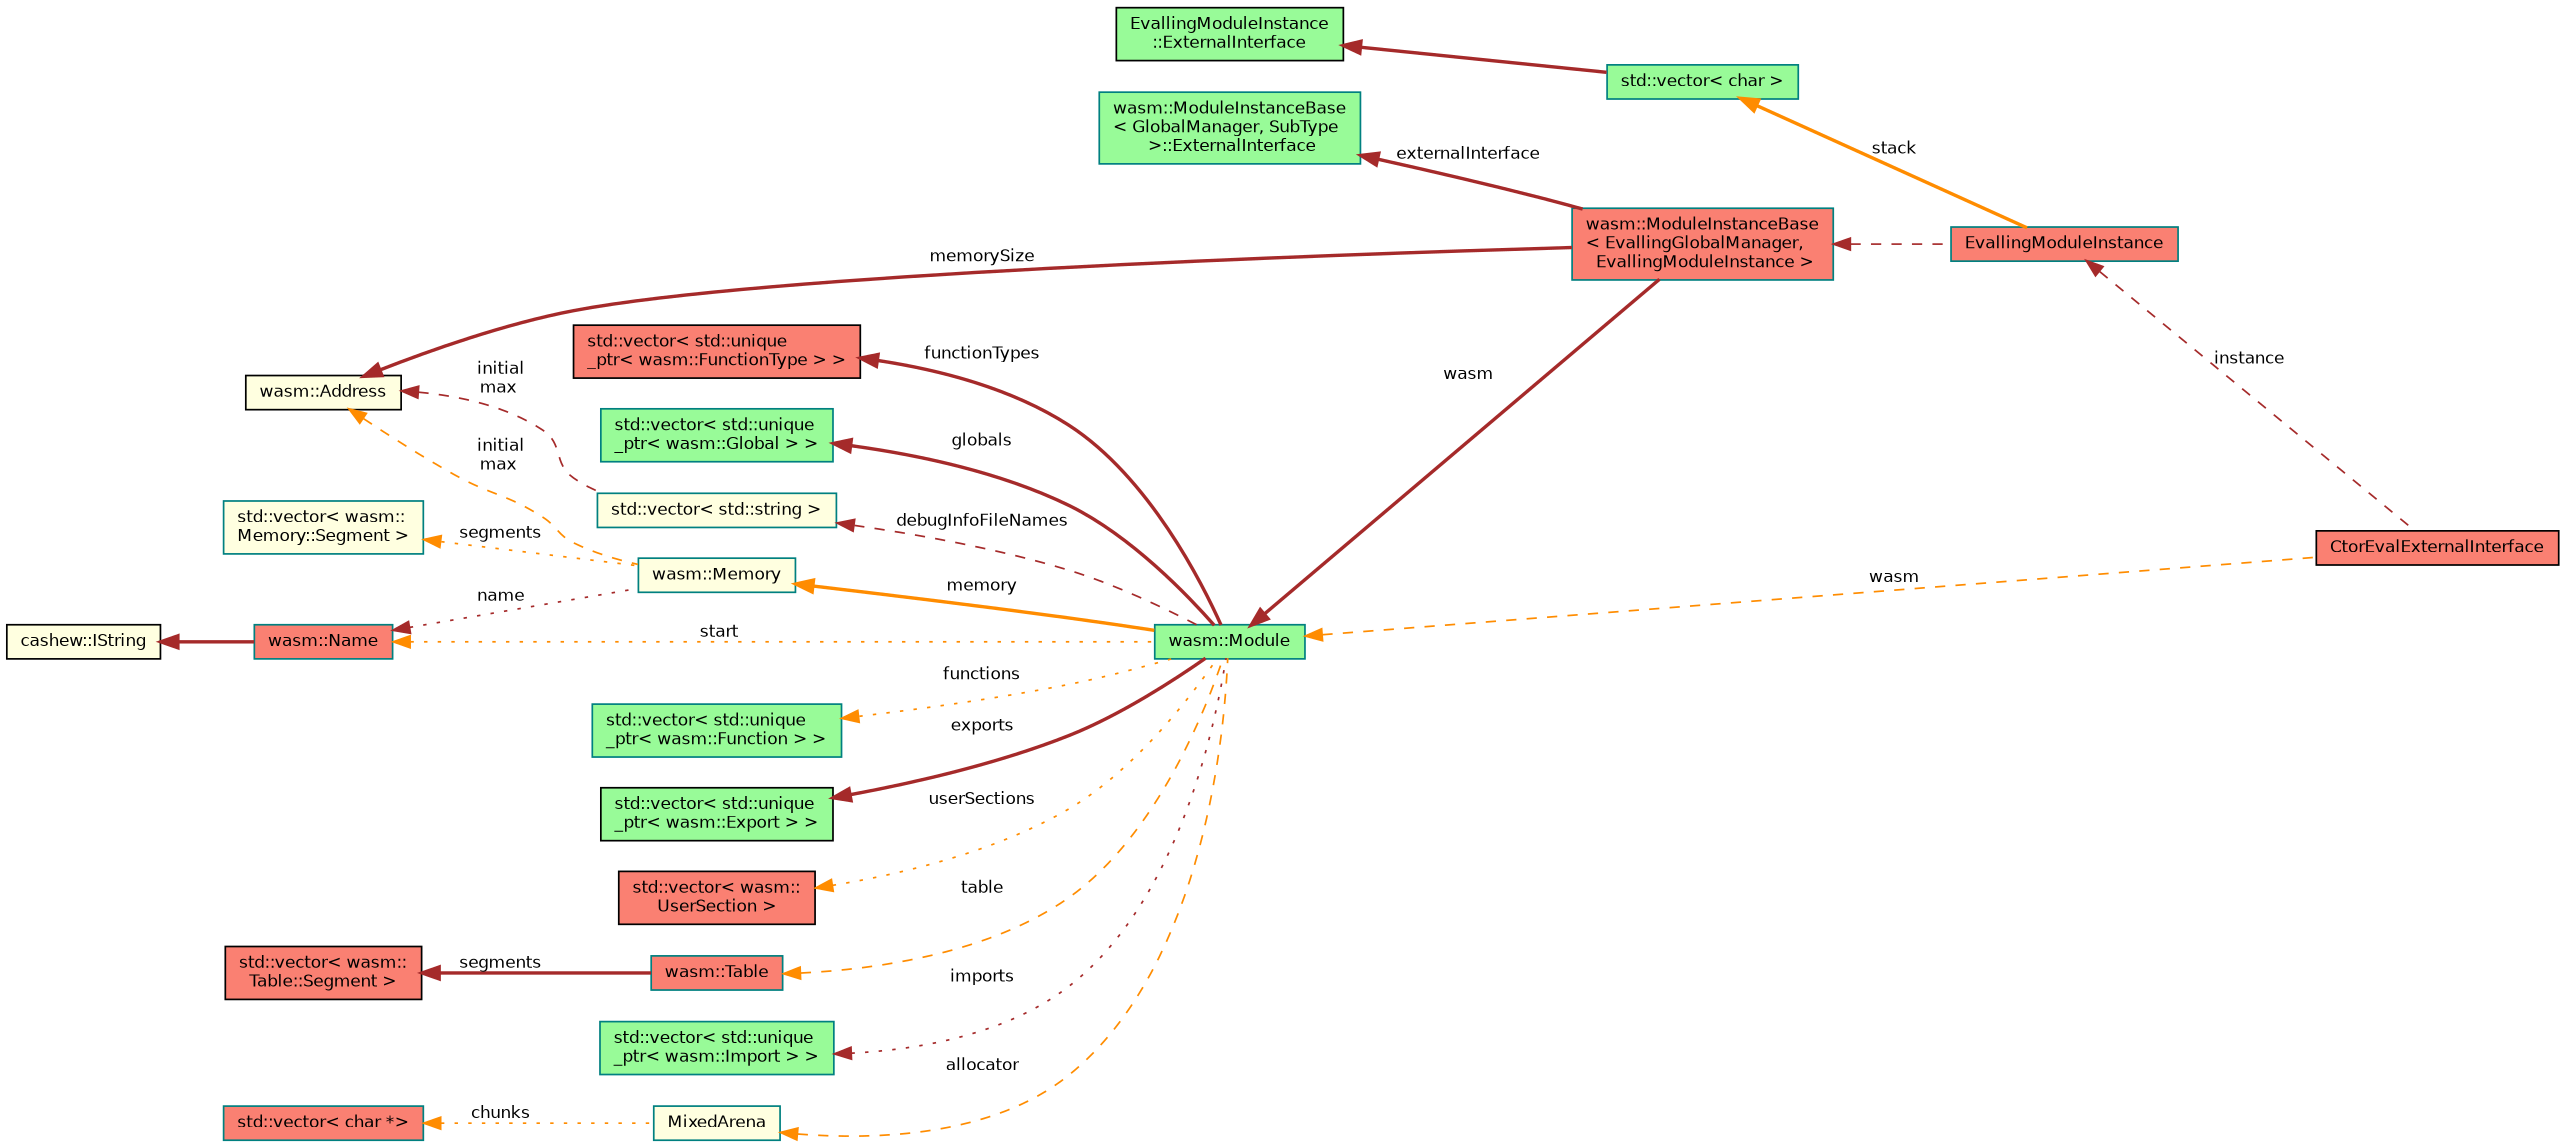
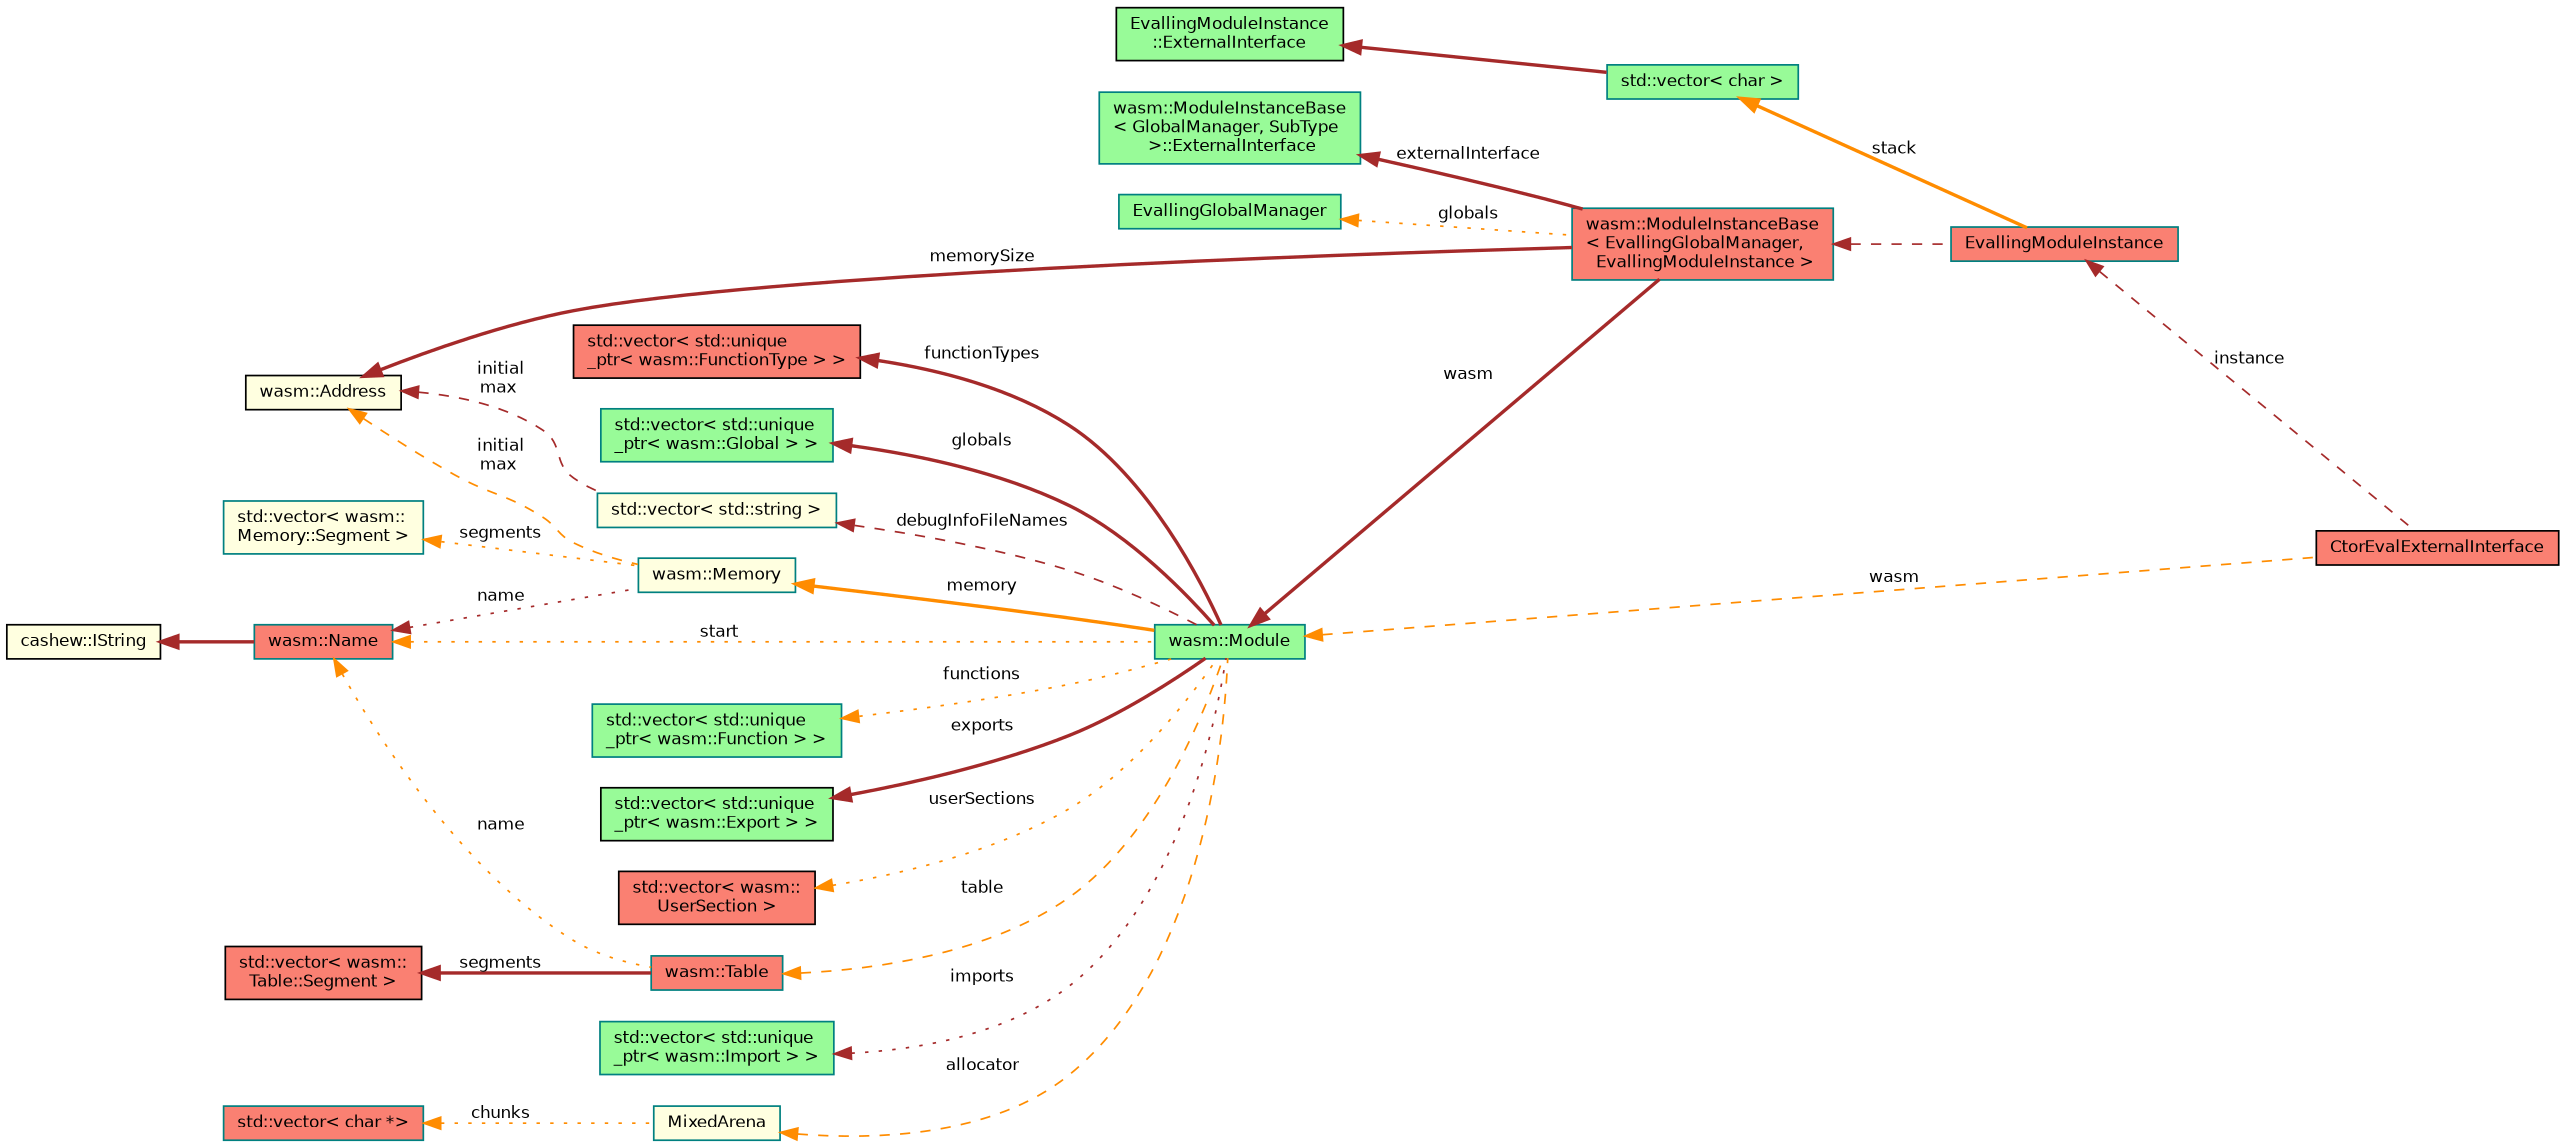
node "EvallingGlobalManager": added
edge "wasm::Table" -> "wasm::Name": added, label "name"
